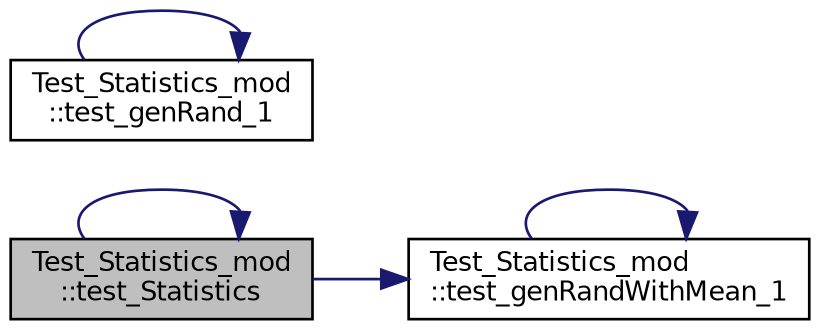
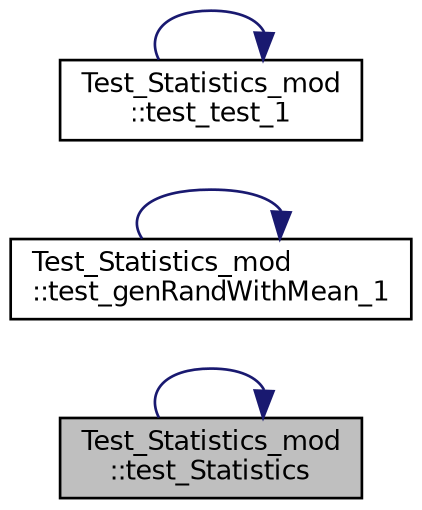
node "Test_Statistics_mod ::test_genRand_1": label "Test_Statistics_mod ::test_genRand_1" -> "Test_Statistics_mod ::test_test_1"
edge "Test_Statistics_mod ::test_Statistics" -> "Test_Statistics_mod ::test_genRandWithMean_1": removed
